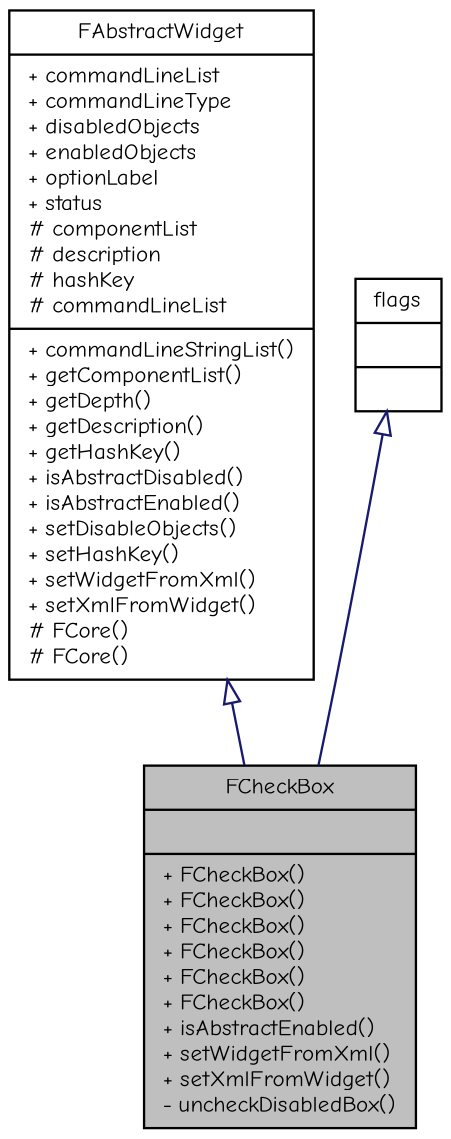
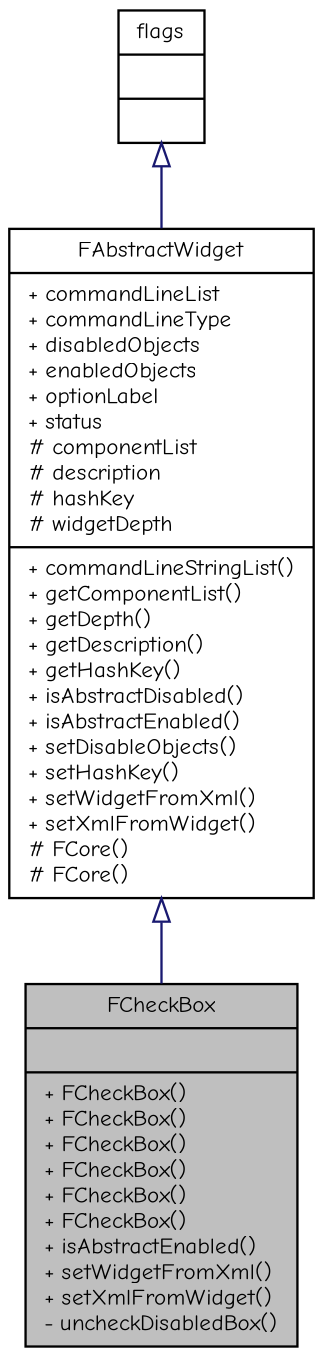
node "FAbstractWidget": text "# commandLineList" -> "# widgetDepth"
edge "FCheckBox" -> "flags": now "FAbstractWidget" -> "flags"
